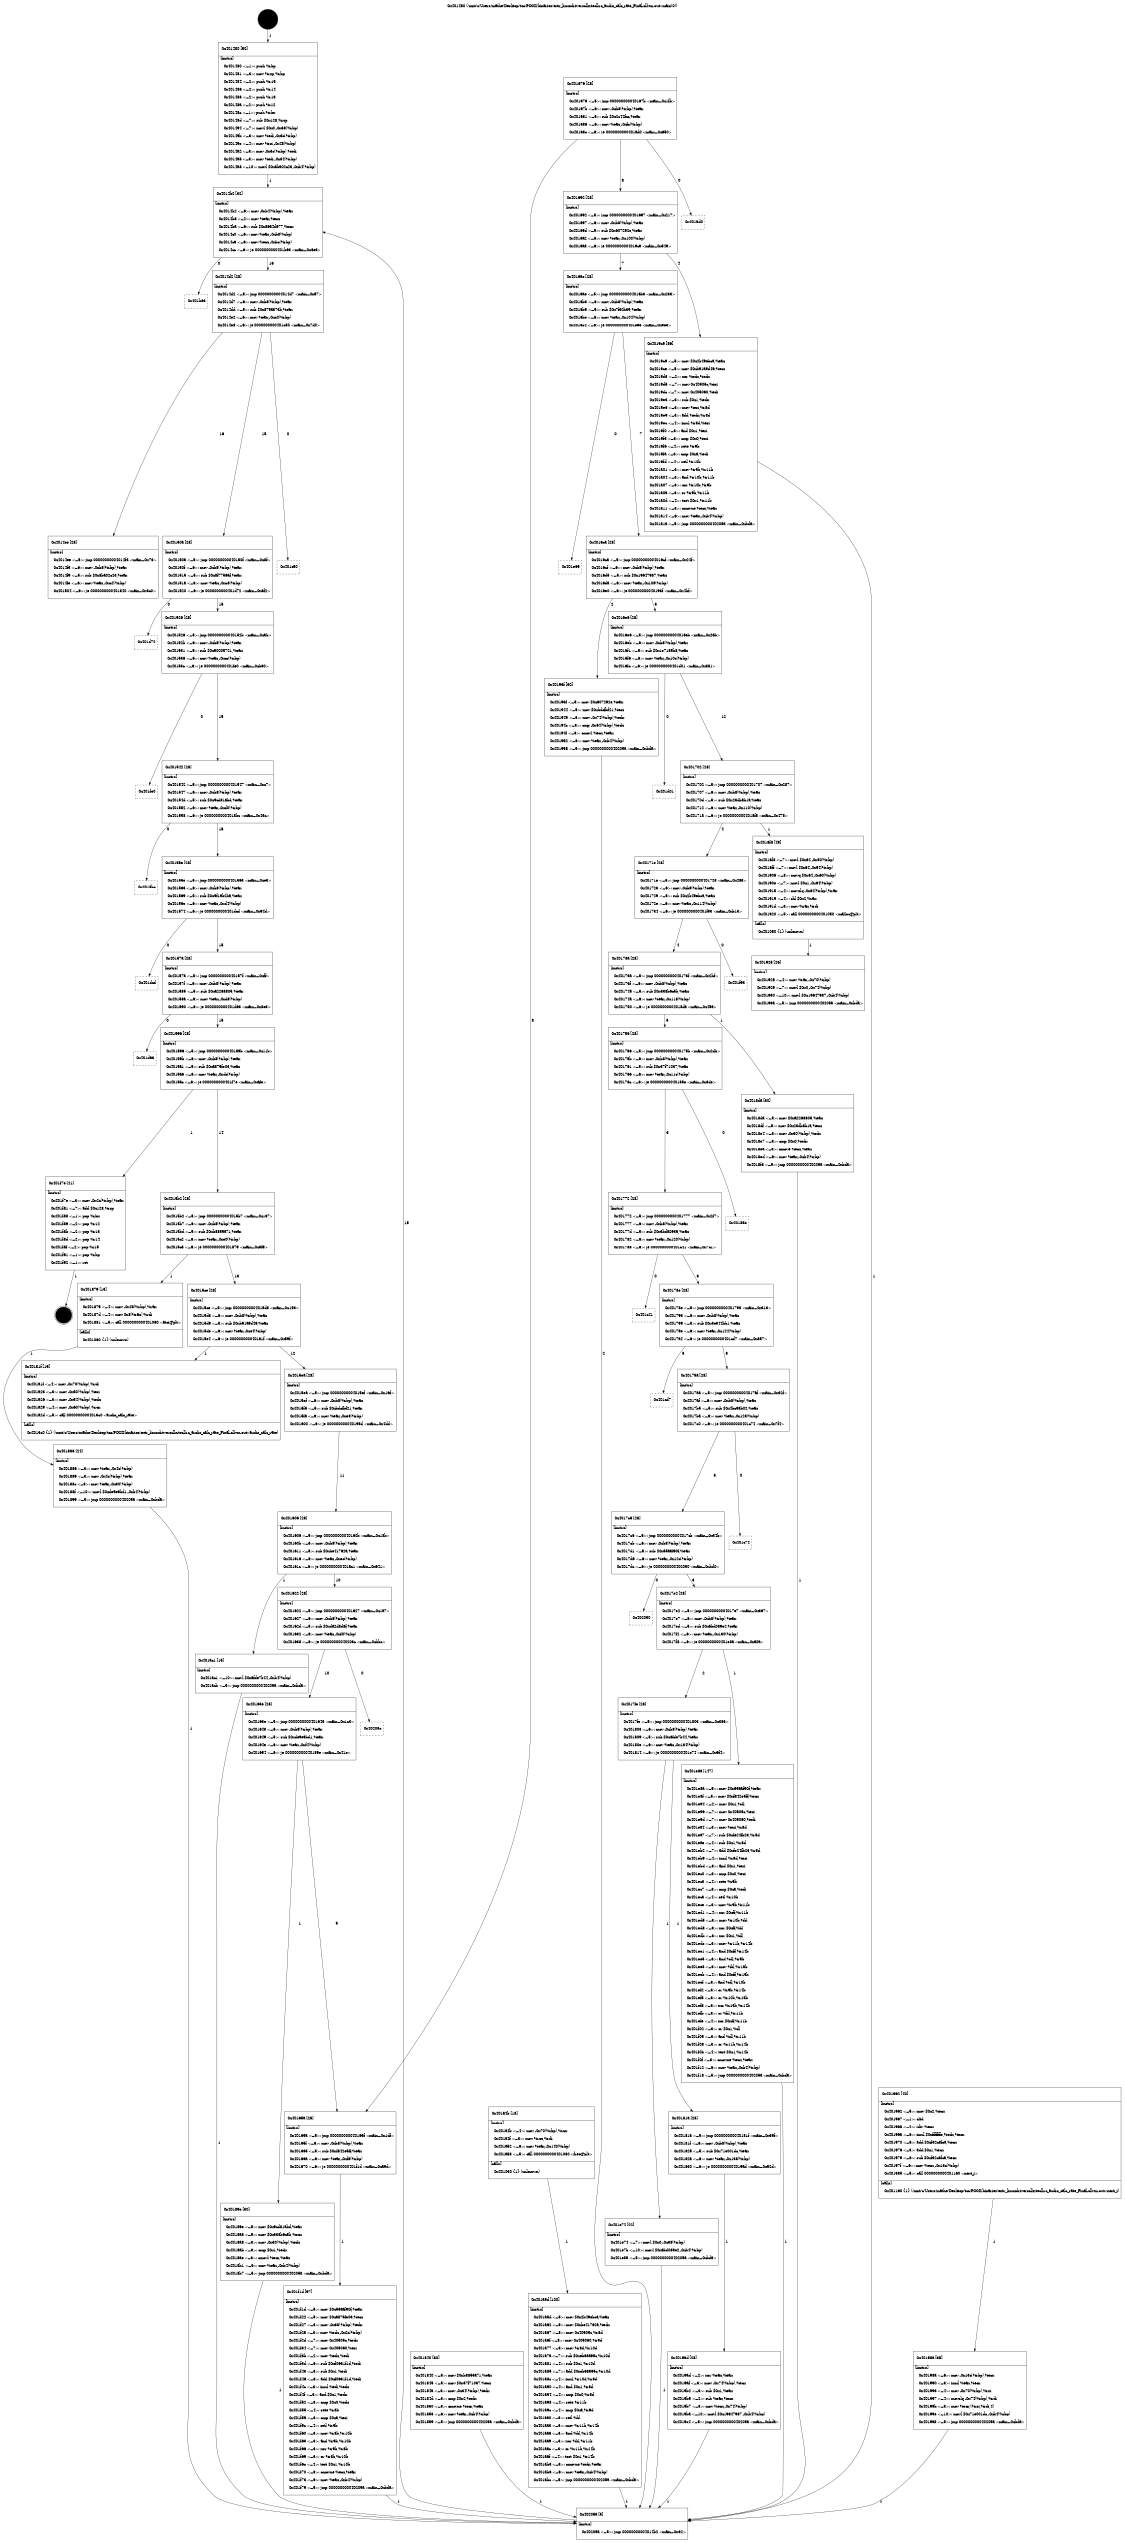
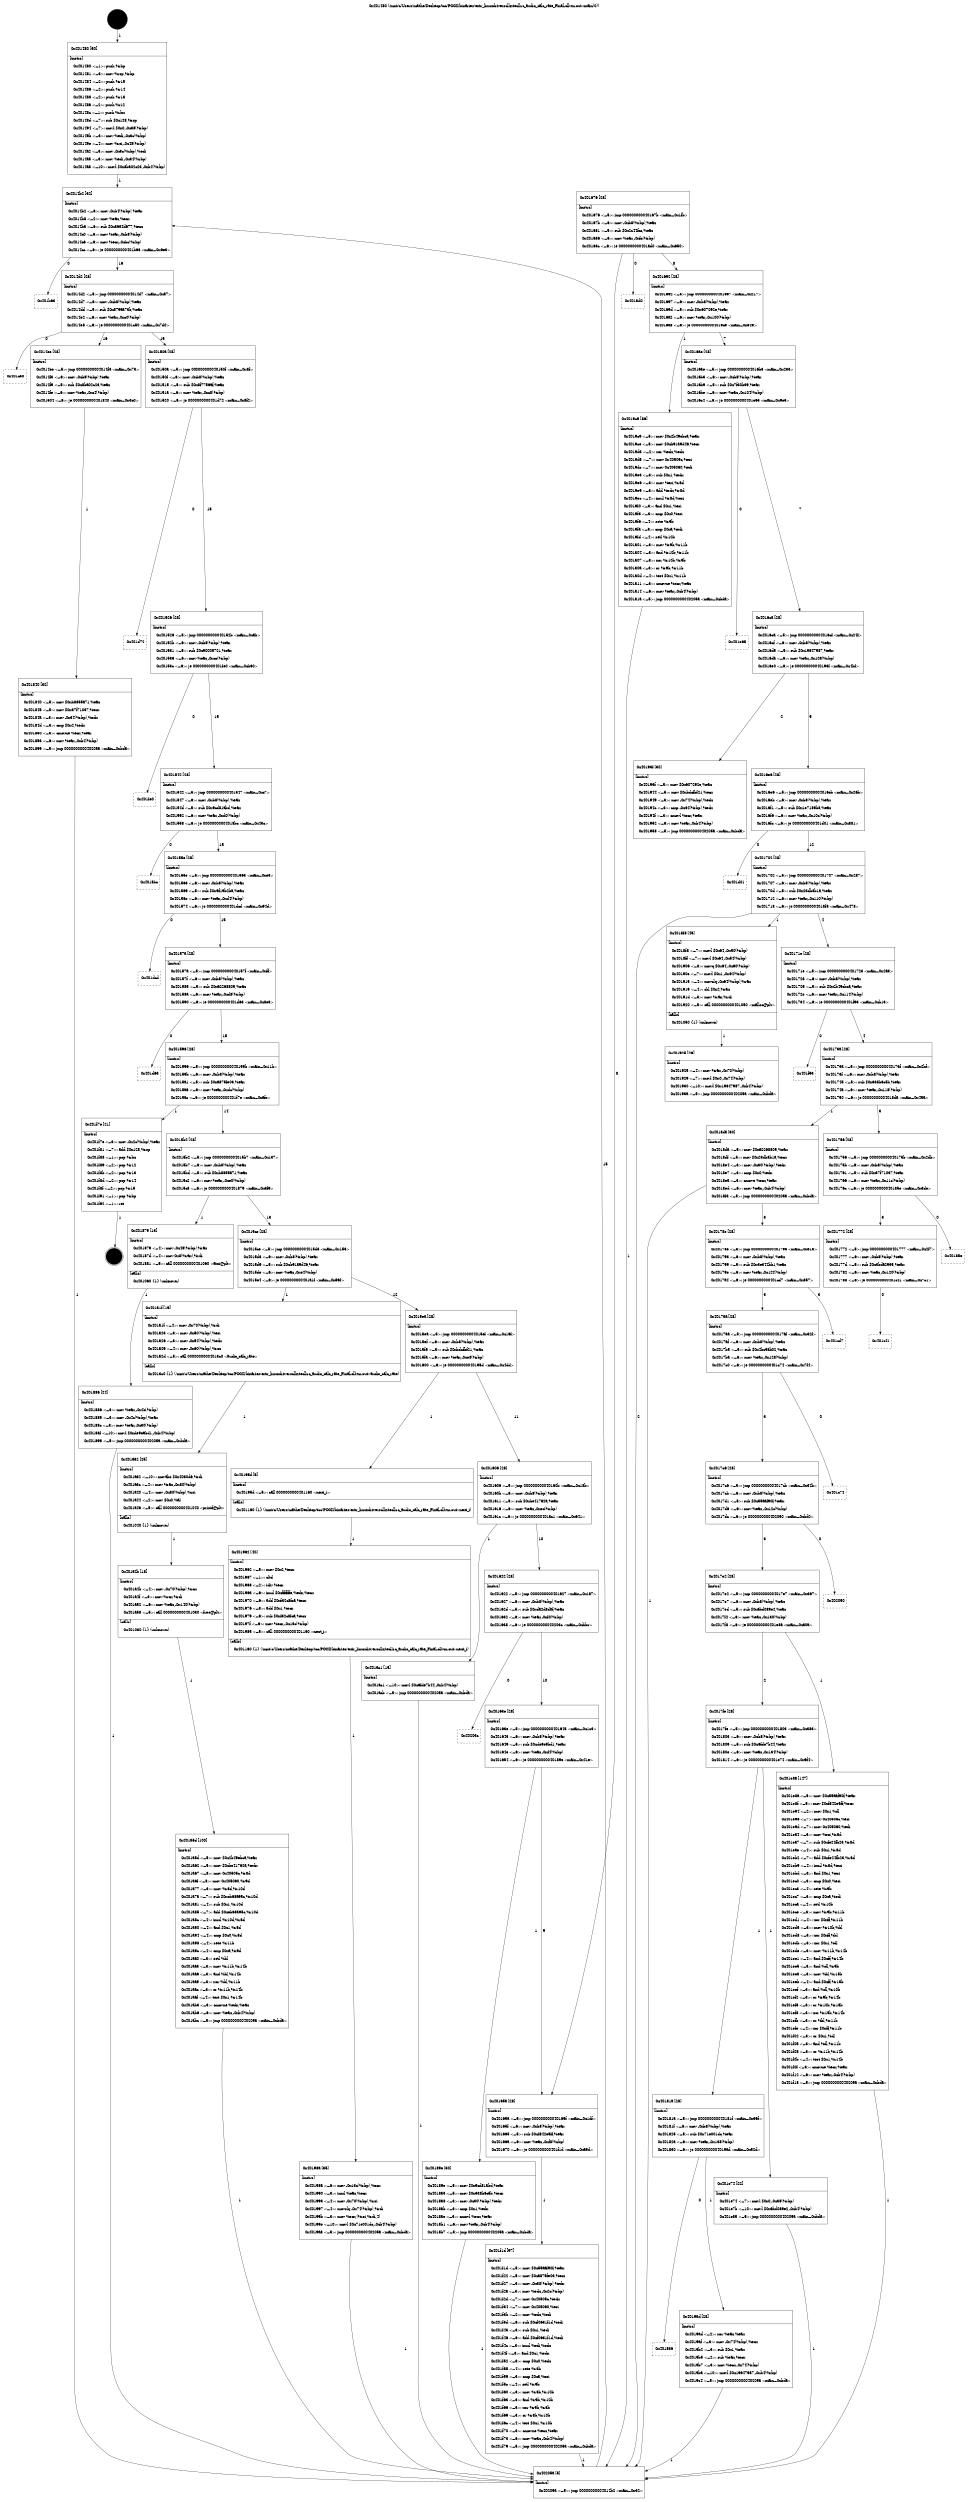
edge "0x401692 [28]" -> "0x4019c9 [86]": label " 4" -> " 1"
edge "0x4014ee [28]" -> "0x401840 [30]": added, label "1"
edge "0x401772 [28]" -> "0x40178e [28]": now "0x4018da [30]" -> "0x40178e [28]"
node "0x401a32 [25]": added
node "0x40195d [5]": added
edge "0x40193f [30]" -> "0x40205a [5]": now "0x401702 [28]" -> "0x40205a [5]"
node "0x401836": added
